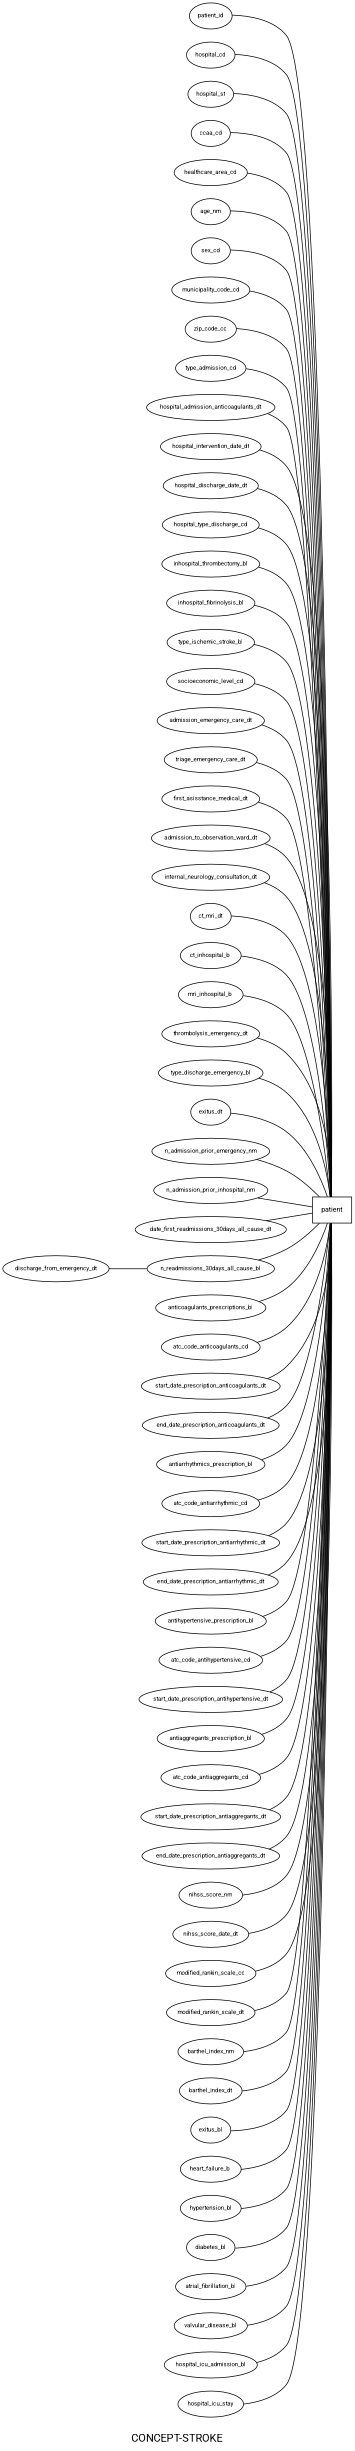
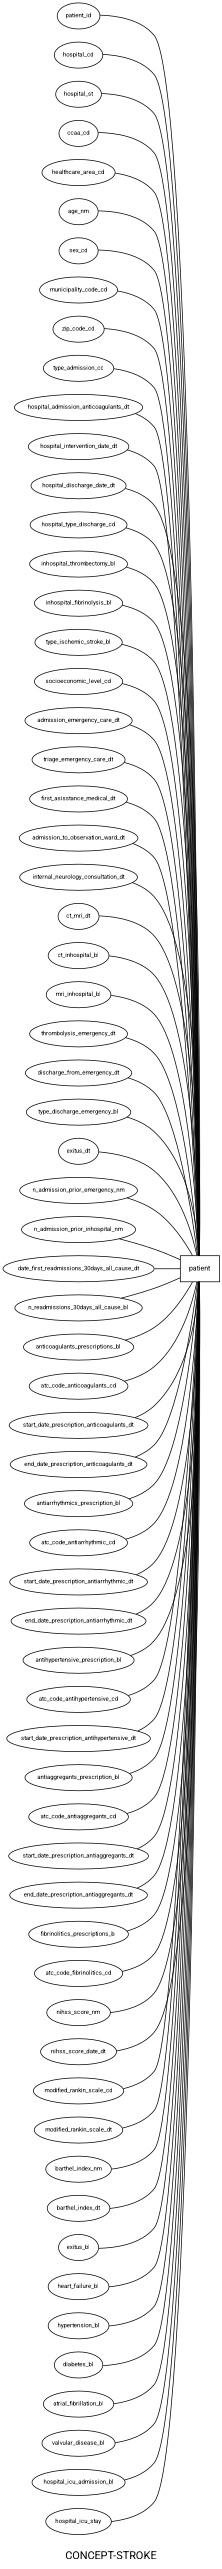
edge "discharge_from_emergency_dt" -- "n_readmissions_30days_all_cause_bl": now "discharge_from_emergency_dt" -- "patient"
node "fibrinolitics_prescriptions_bl": added
node "atc_code_fibrinolitics_cd": added
